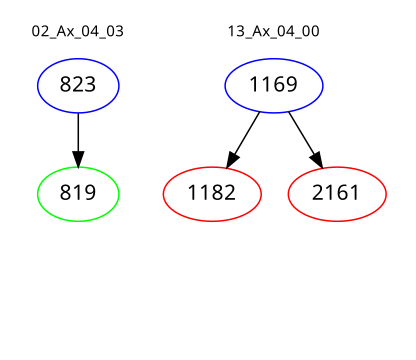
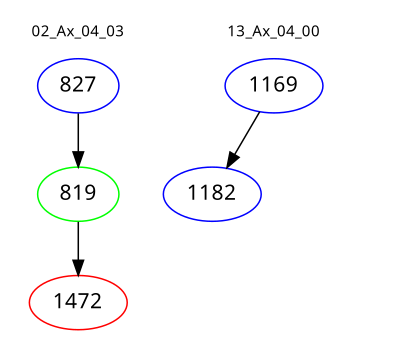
node "823": label "823" -> "827"
node "1182": color red -> blue
node "2161": removed
node "1472": added
